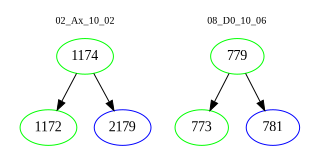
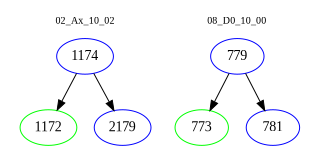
cluster "08_D0_10_06": label "08_D0_10_06" -> "08_D0_10_00"
node "1174": color green -> blue
node "779": color green -> blue
